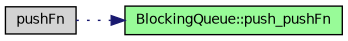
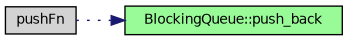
node "BlockingQueue::push_pushFn": label "BlockingQueue::push_pushFn" -> "BlockingQueue::push_back"
